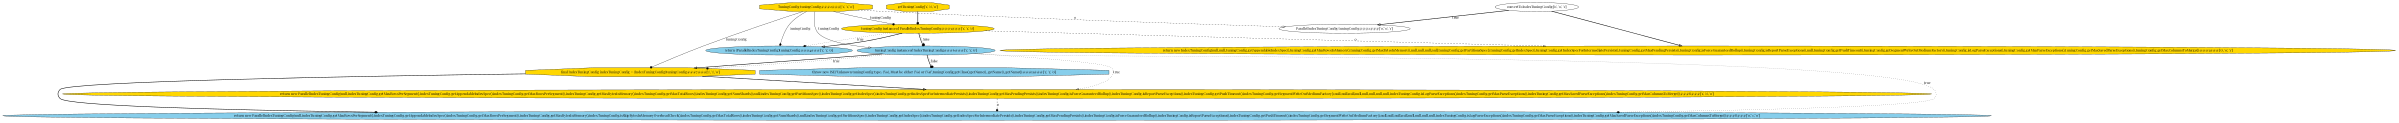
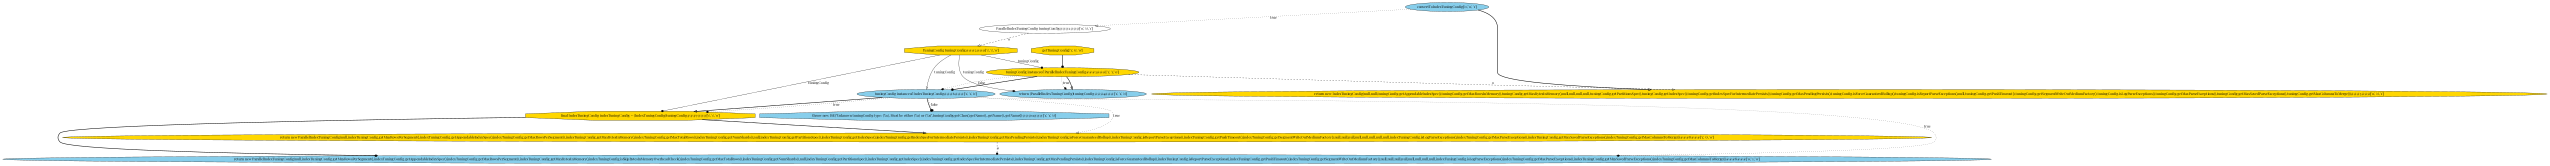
node "convertToIndexTuningConfig['0', '0', '1']": fillcolor white -> skyblue
edge "convertToIndexTuningConfig['0', '0', '1']" -> "ParallelIndexTuningConfig tuningConfig@@@2@@@['0', '0', '1']": style bold -> dotted
edge "TuningConfig tuningConfig@@@2@@@['1', '1', '0']" -> "ParallelIndexTuningConfig tuningConfig@@@2@@@['0', '0', '1']": reversed
